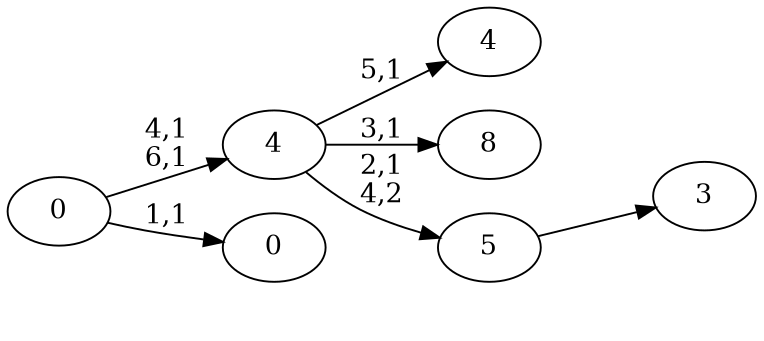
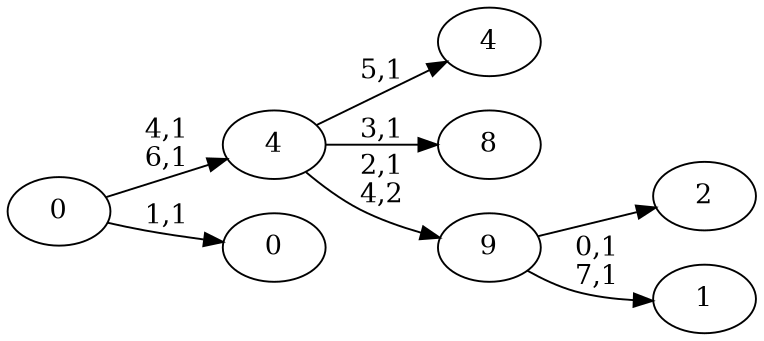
node "3": label "3" -> "2"
node "5": label "5" -> "9"
node "1": added
